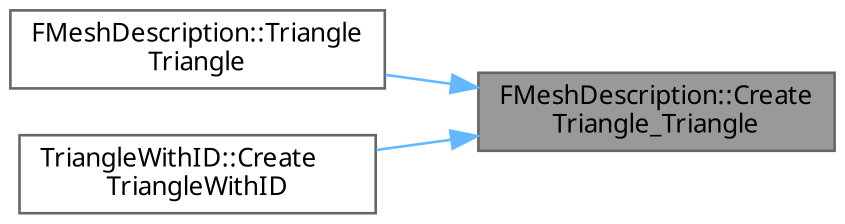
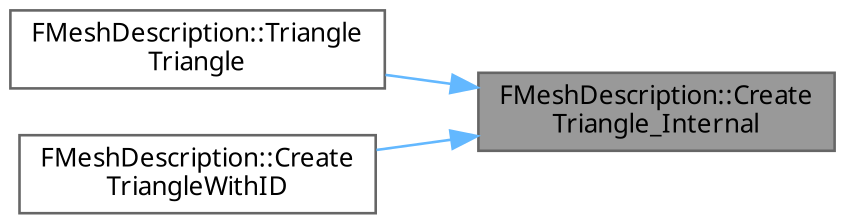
node "FMeshDescription::Create Triangle_Triangle": label "FMeshDescription::Create Triangle_Triangle" -> "FMeshDescription::Create Triangle_Internal"
node "TriangleWithID::Create TriangleWithID": label "TriangleWithID::Create TriangleWithID" -> "FMeshDescription::Create TriangleWithID"
